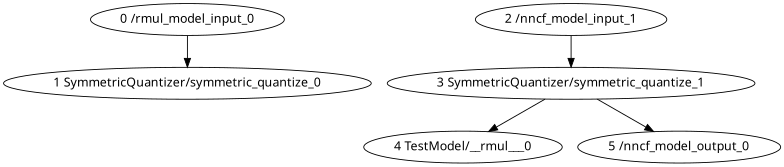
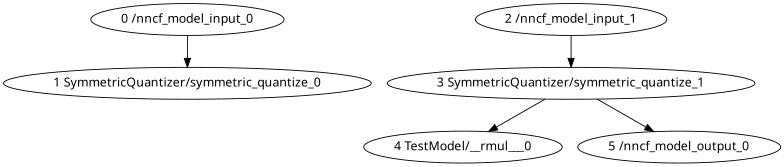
node "0 /rmul_model_input_0": label "0 /rmul_model_input_0" -> "0 /nncf_model_input_0"
